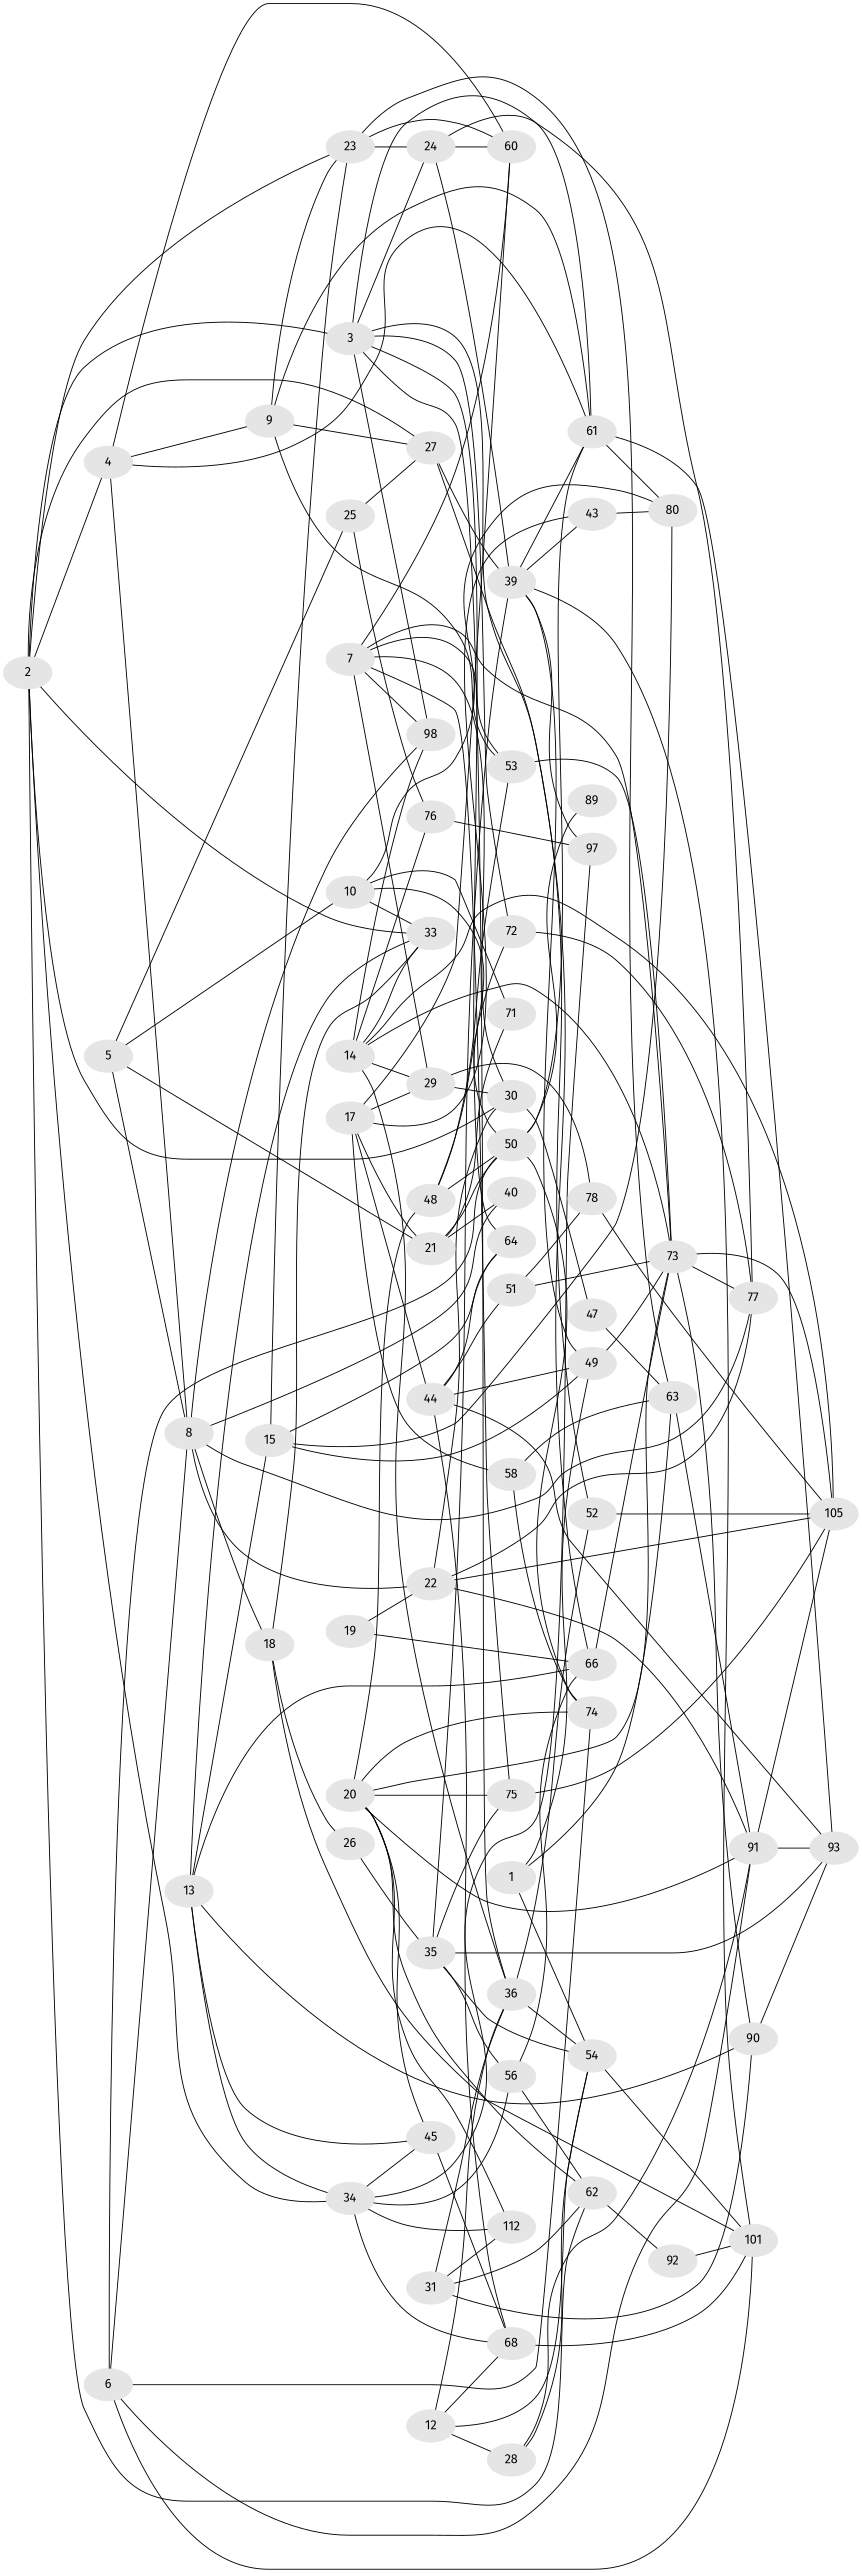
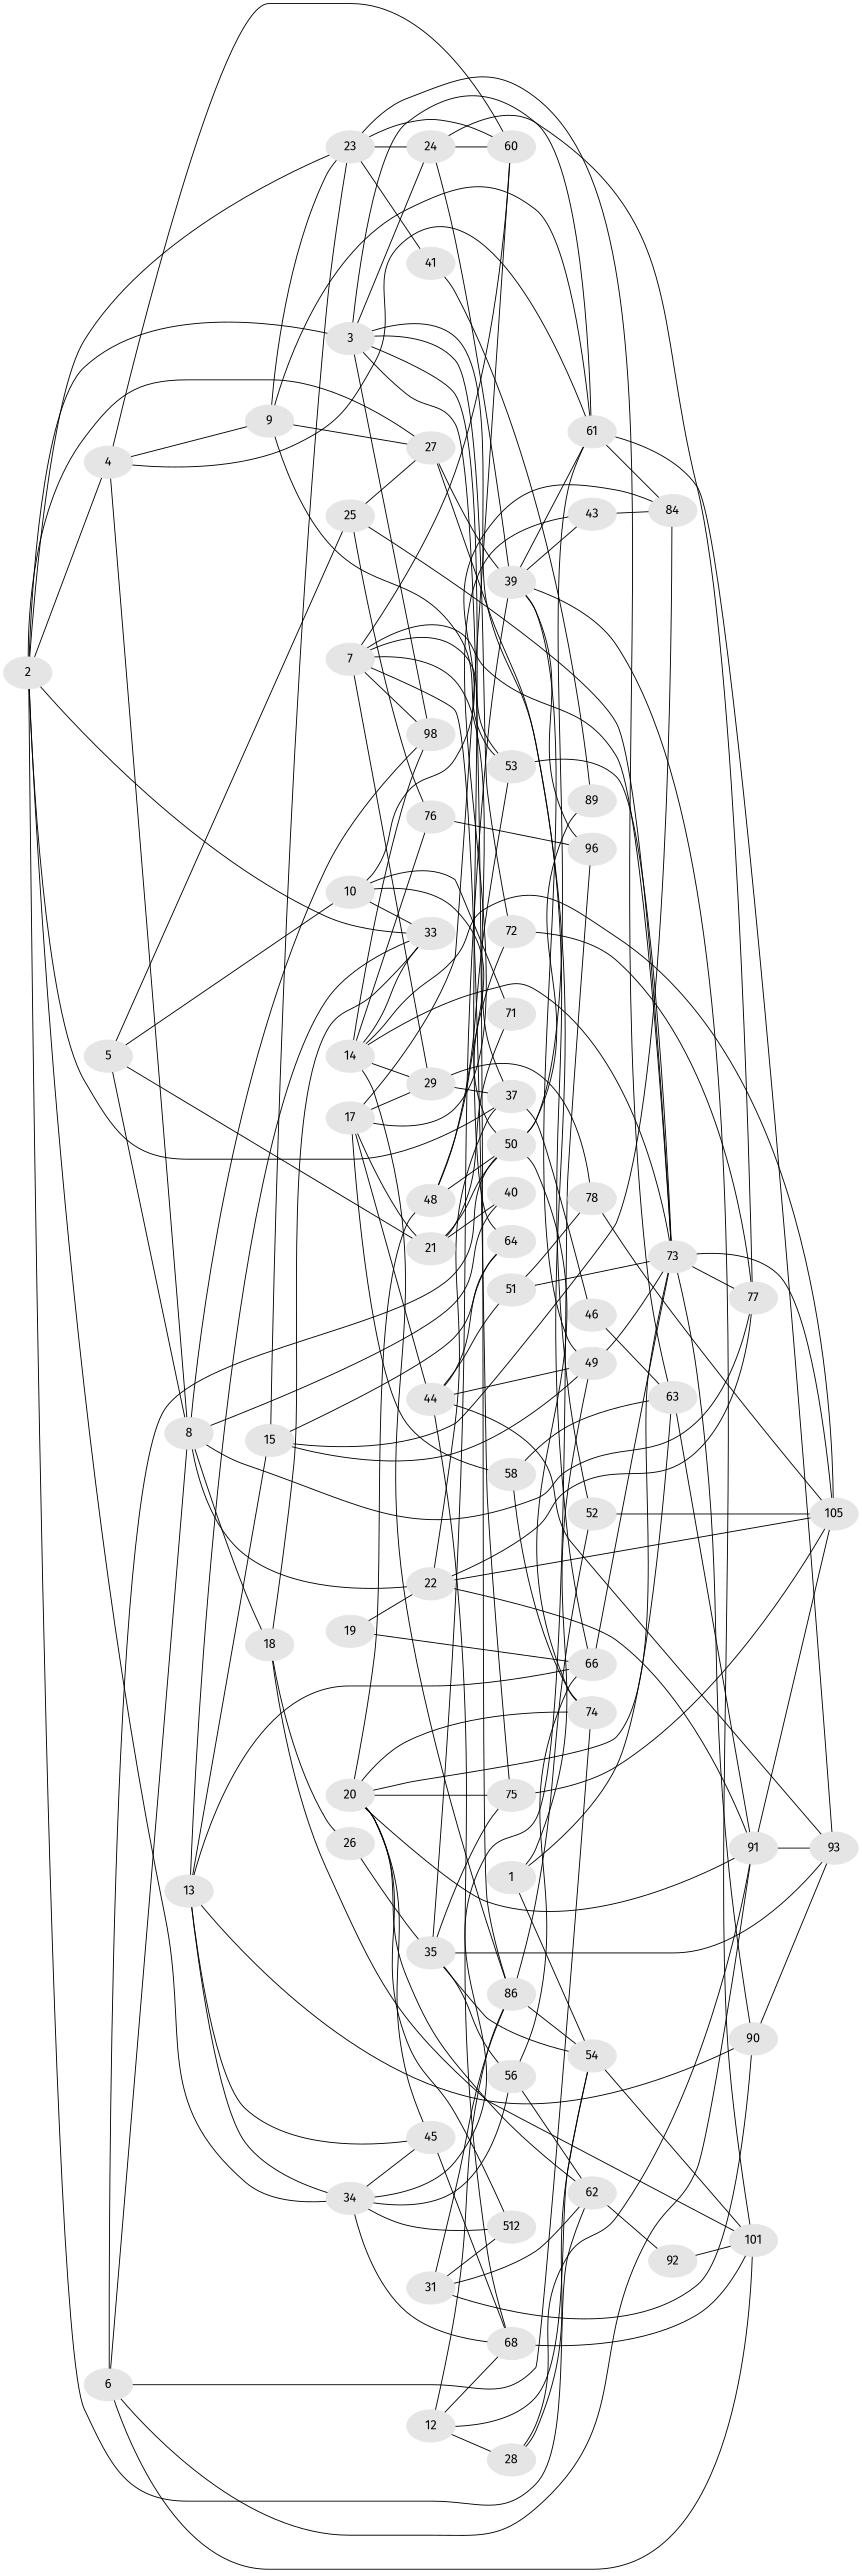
node "41": added
node "80": label "80" -> "84"
edge "25" -- "73": added
node "97": label "97" -> "96"
node "30": label "30" -> "37"
node "47": label "47" -> "46"
node "36": label "36" -> "86"
node "112": label "112" -> "512"
